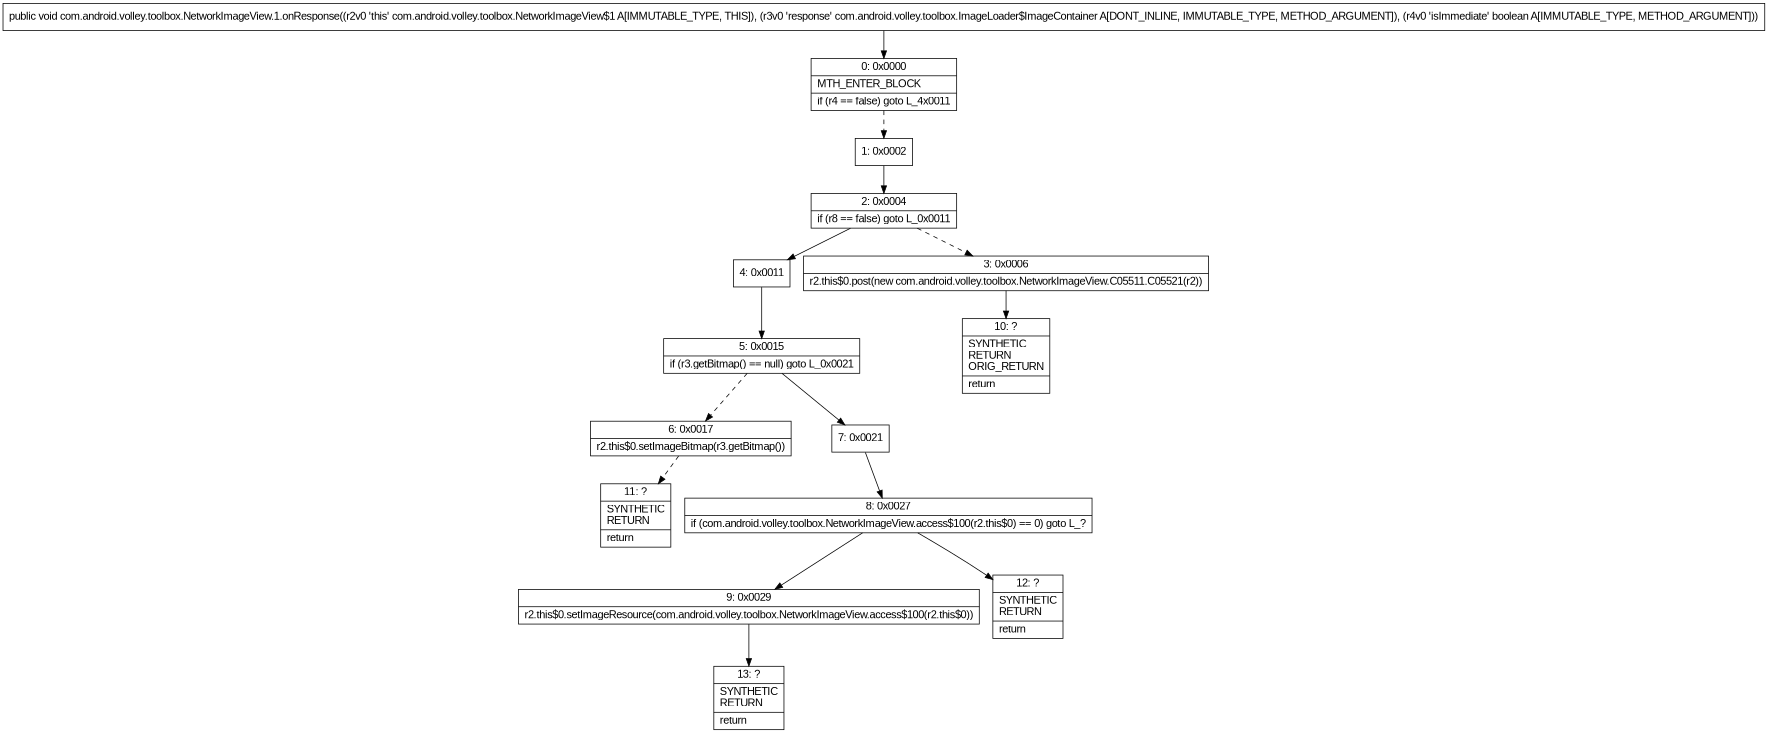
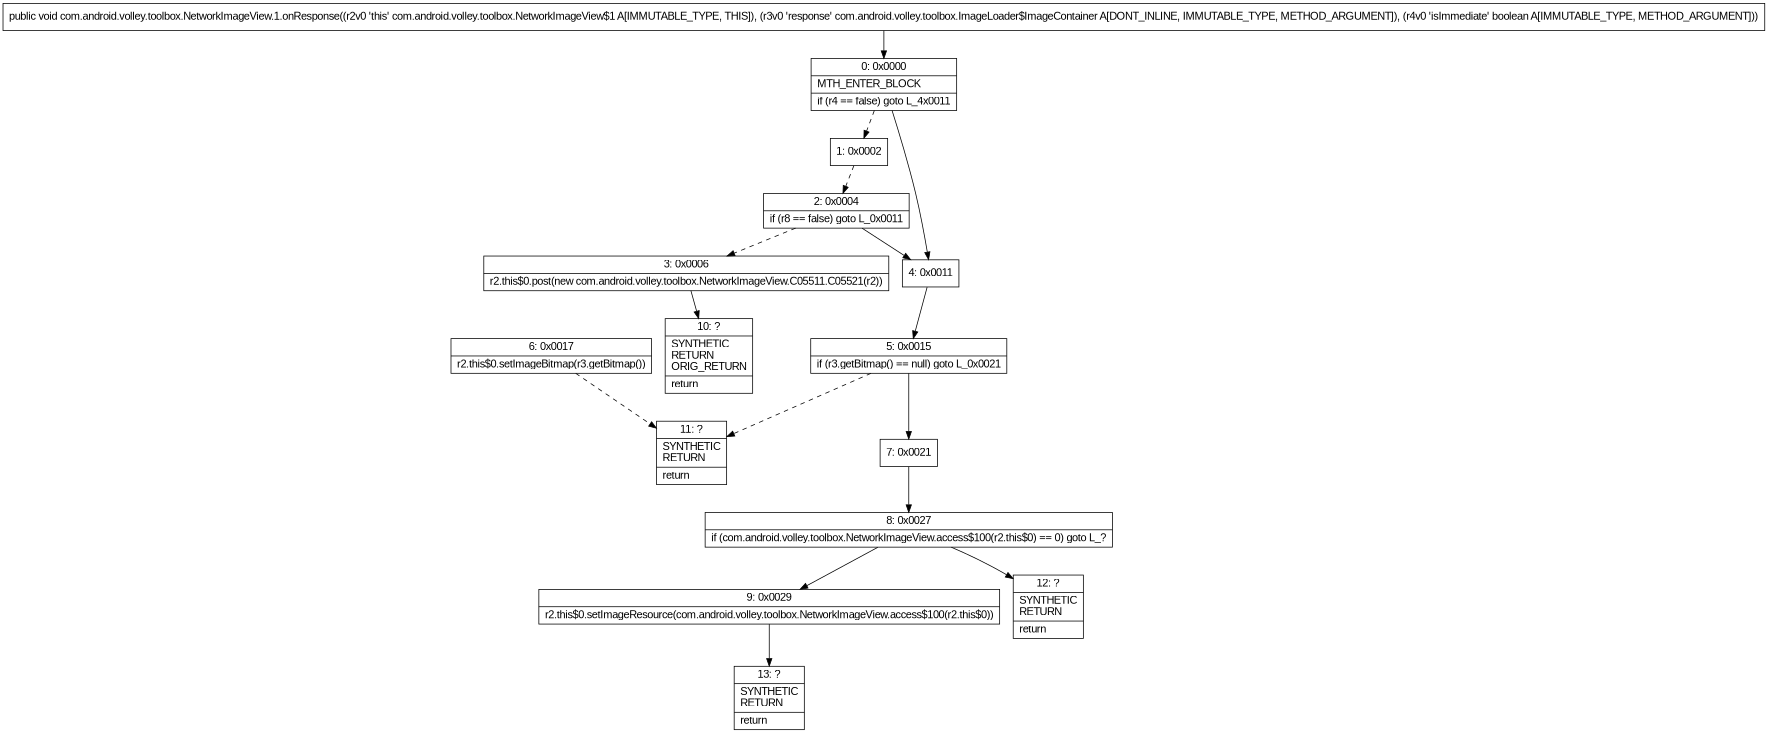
edge "1: 0x0002" -> "2: 0x0004": style solid -> dashed
edge "0: 0x0000" -> "4: 0x0011": added
edge "5: 0x0015" -> "6: 0x0017": now "5: 0x0015" -> "11: ?"
